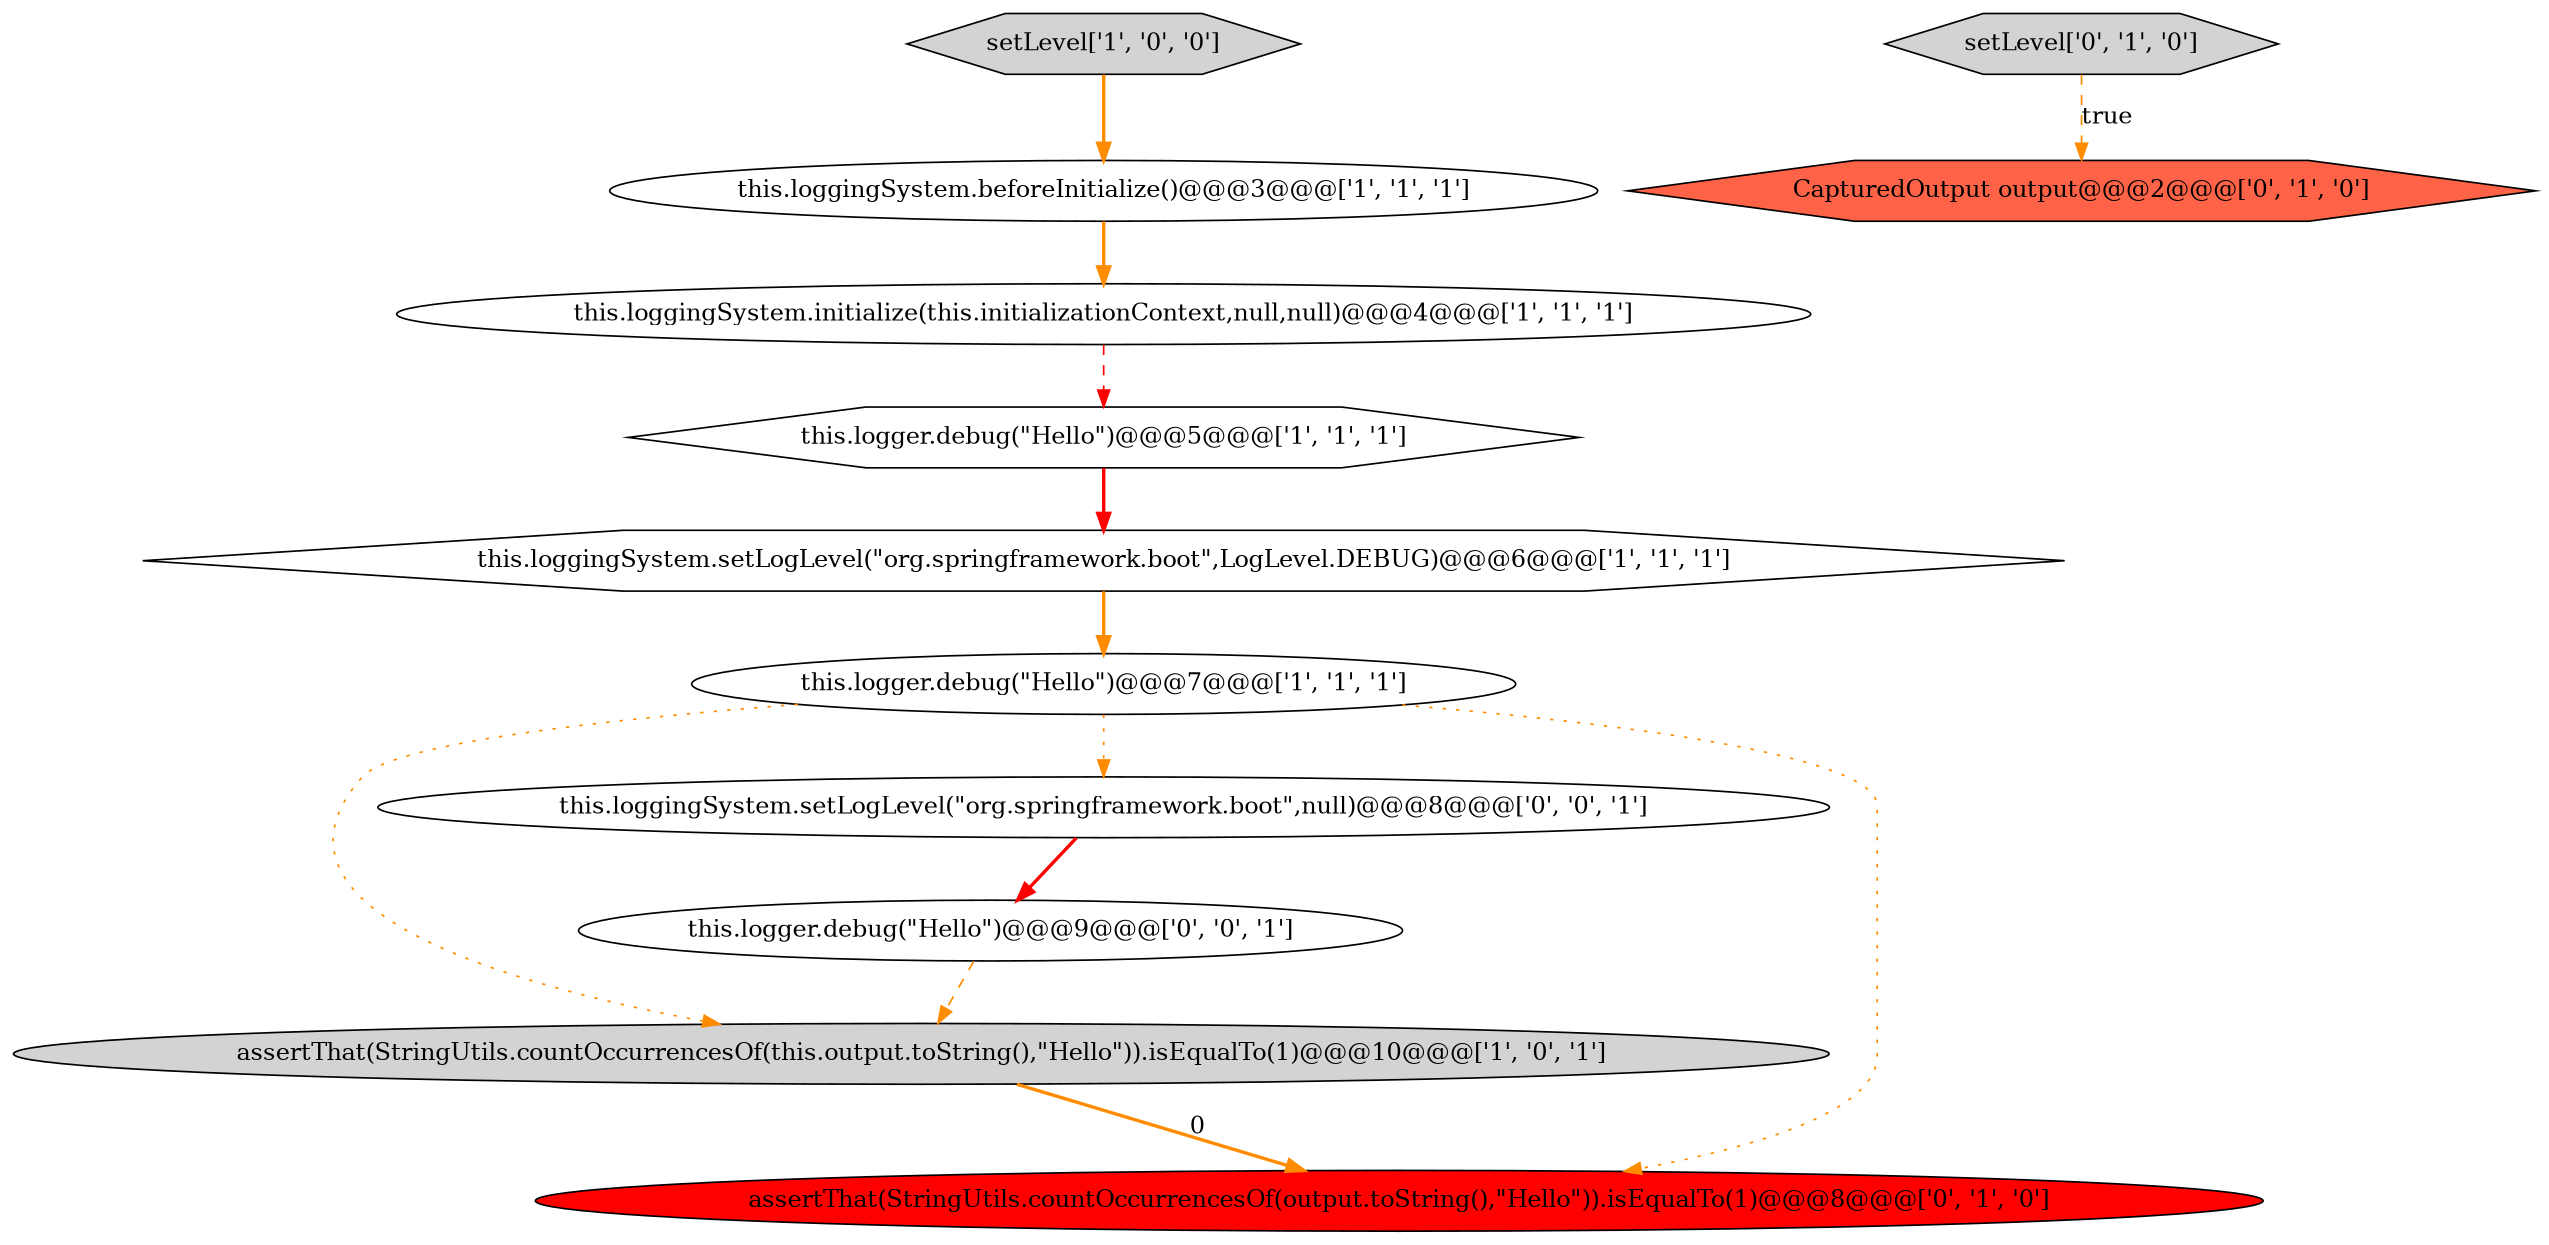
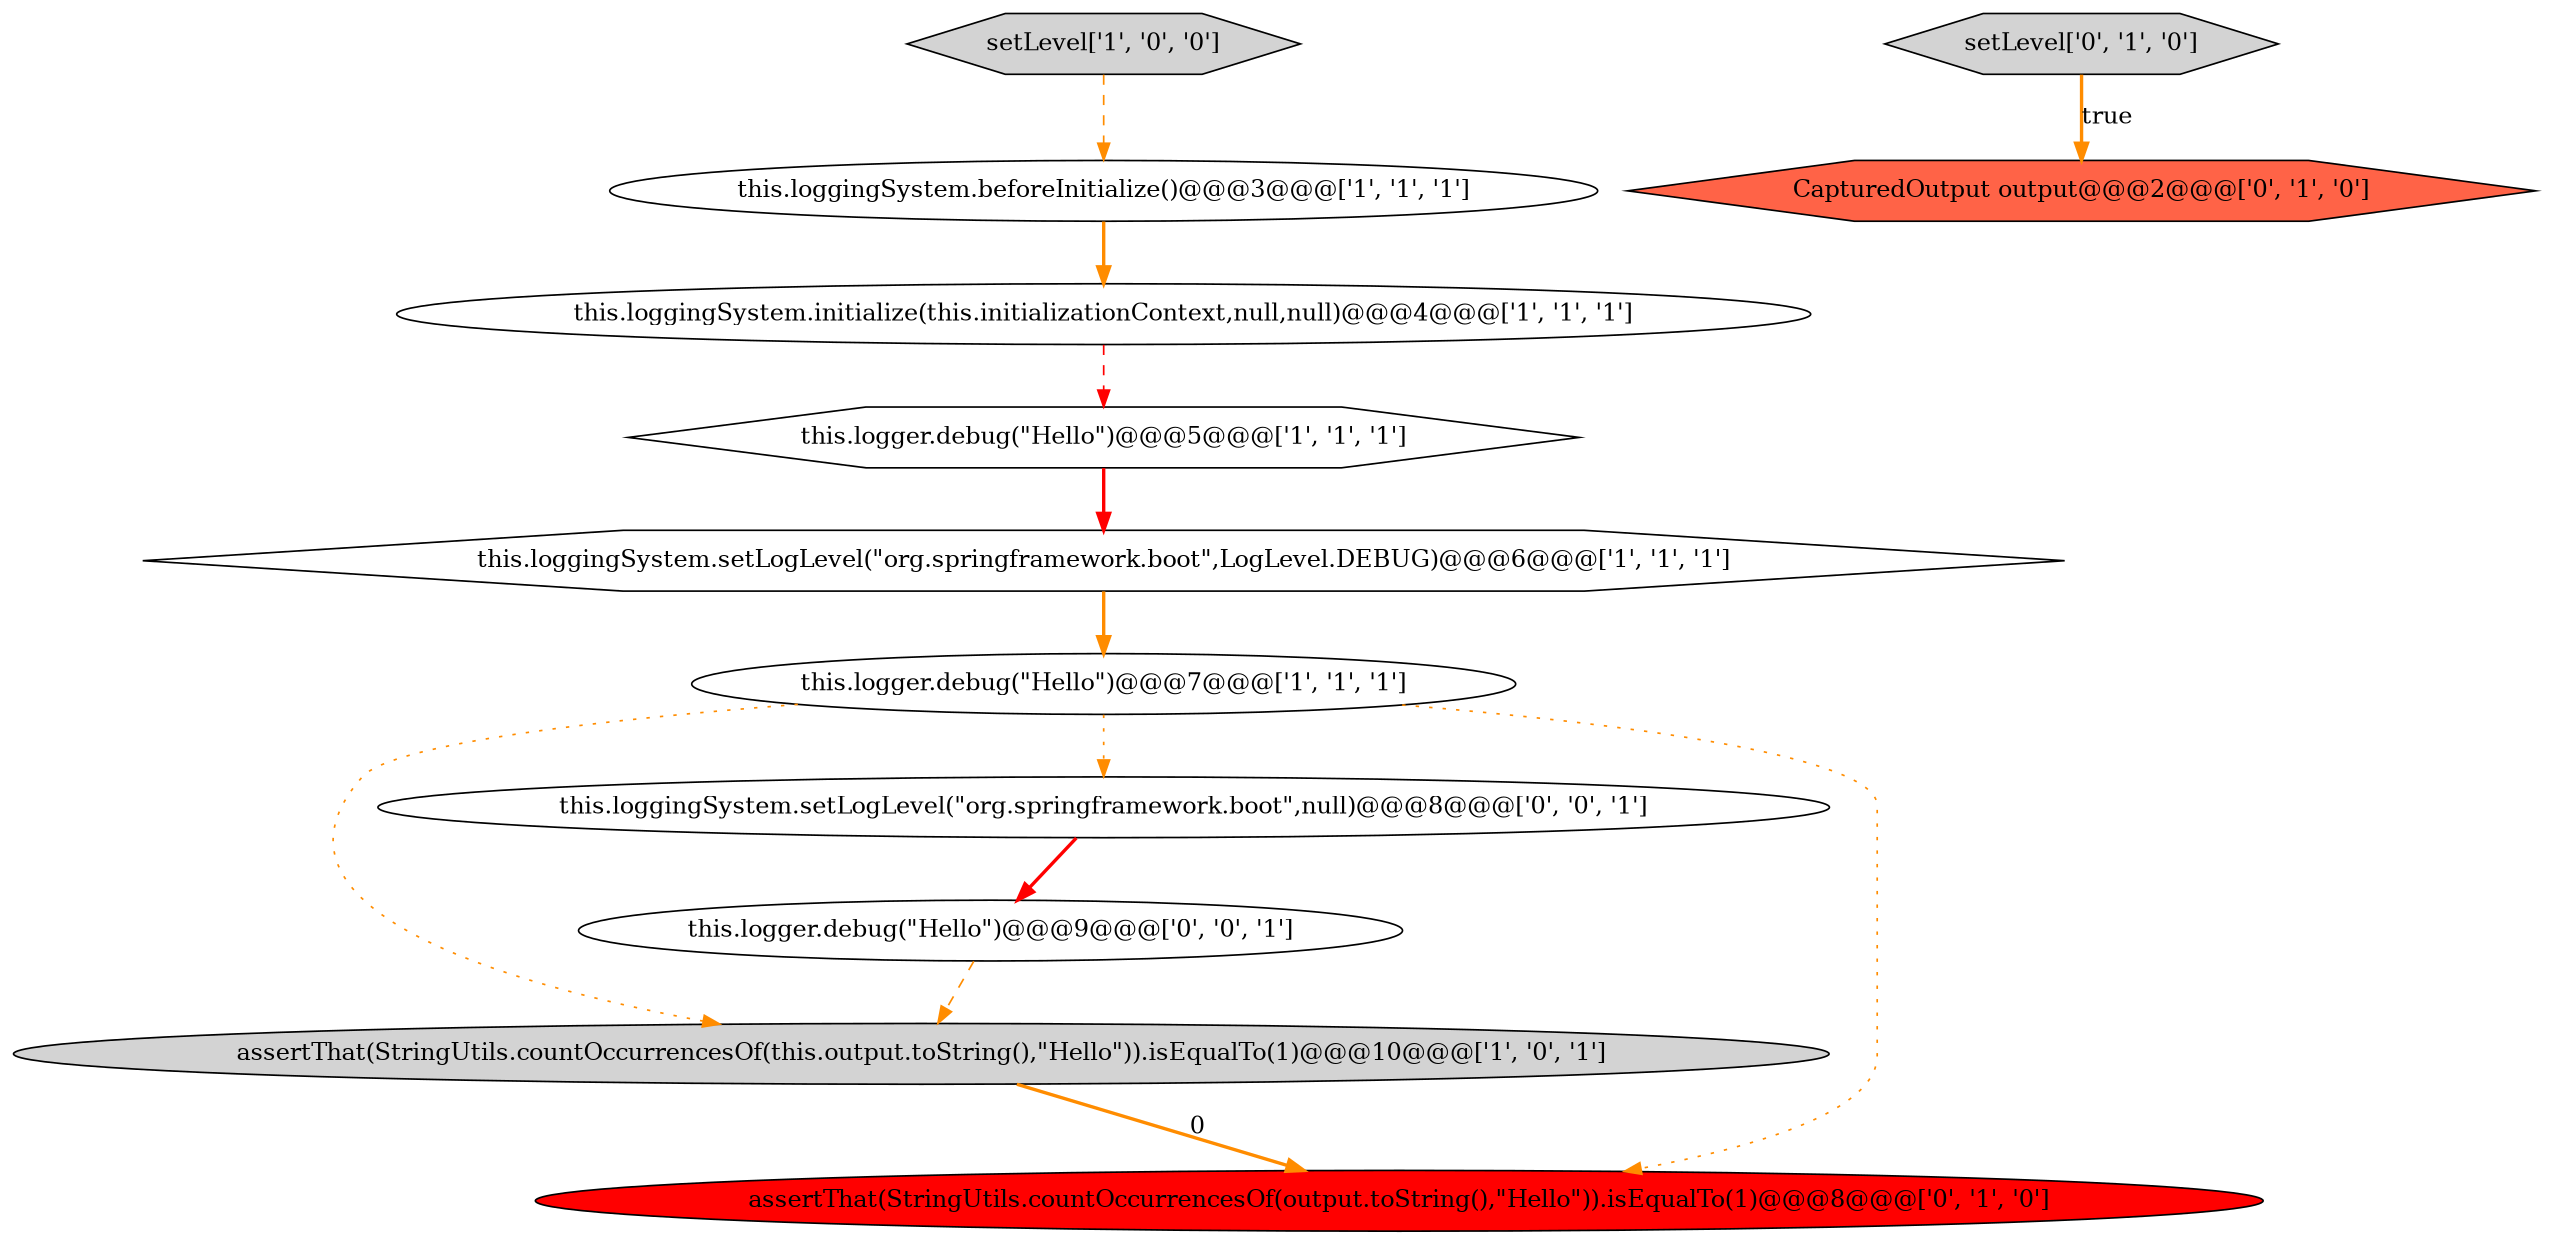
edge "setLevel['1', '0', '0']" -> "this.loggingSystem.beforeInitialize()@@@3@@@['1', '1', '1']": style bold -> dashed
edge "setLevel['0', '1', '0']" -> "CapturedOutput output@@@2@@@['0', '1', '0']": style dashed -> bold
